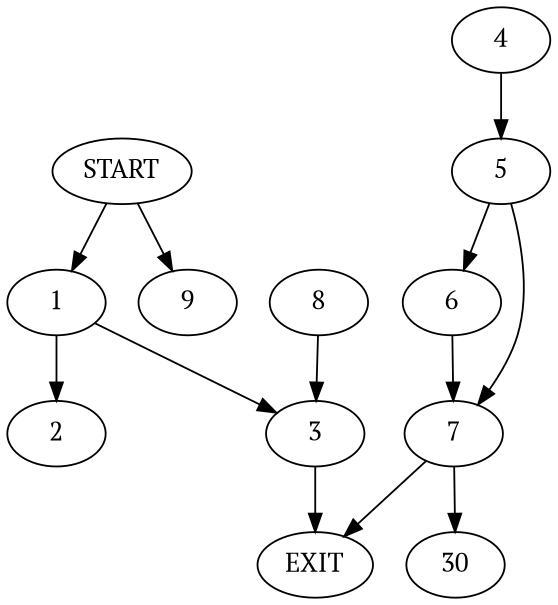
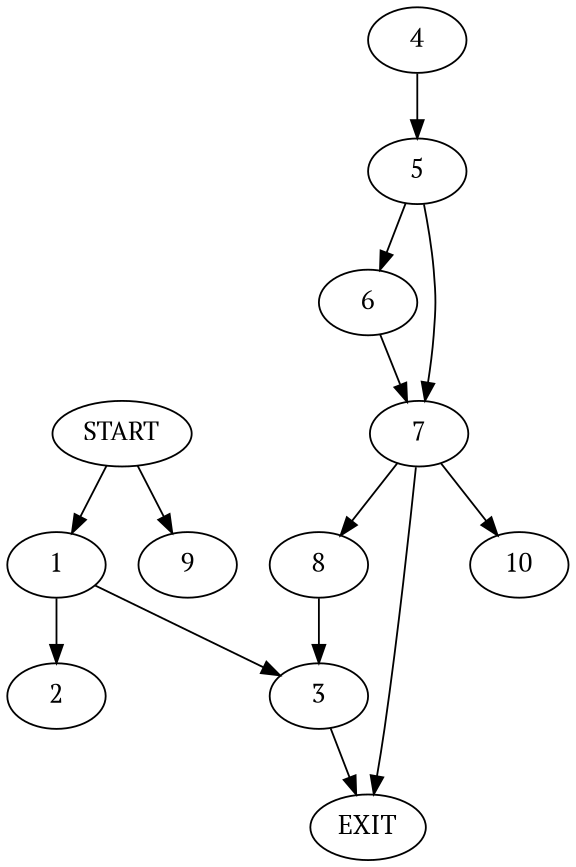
edge "7" -> "8": added
node "30": label "30" -> "10"
